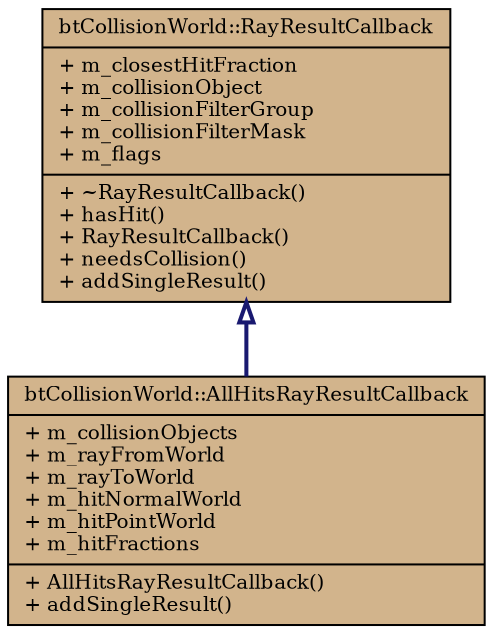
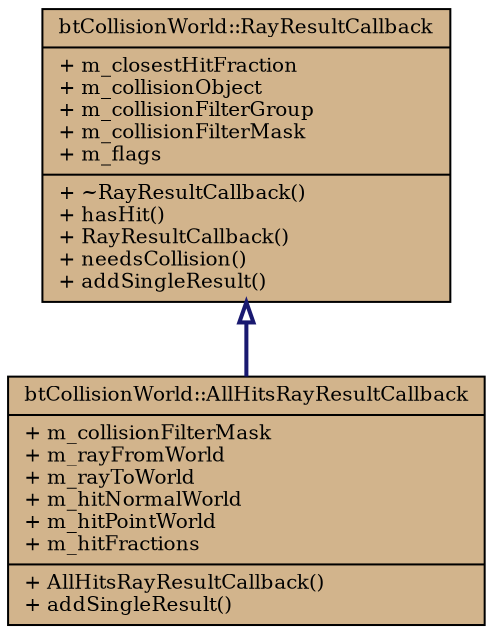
node "btCollisionWorld::AllHitsRayResultCallback": text "+ m_collisionObjects" -> "+ m_collisionFilterMask"
